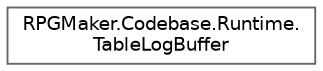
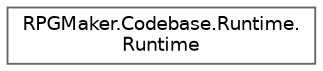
node "RPGMaker.Codebase.Runtime. TableLogBuffer": label "RPGMaker.Codebase.Runtime. TableLogBuffer" -> "RPGMaker.Codebase.Runtime. Runtime"
